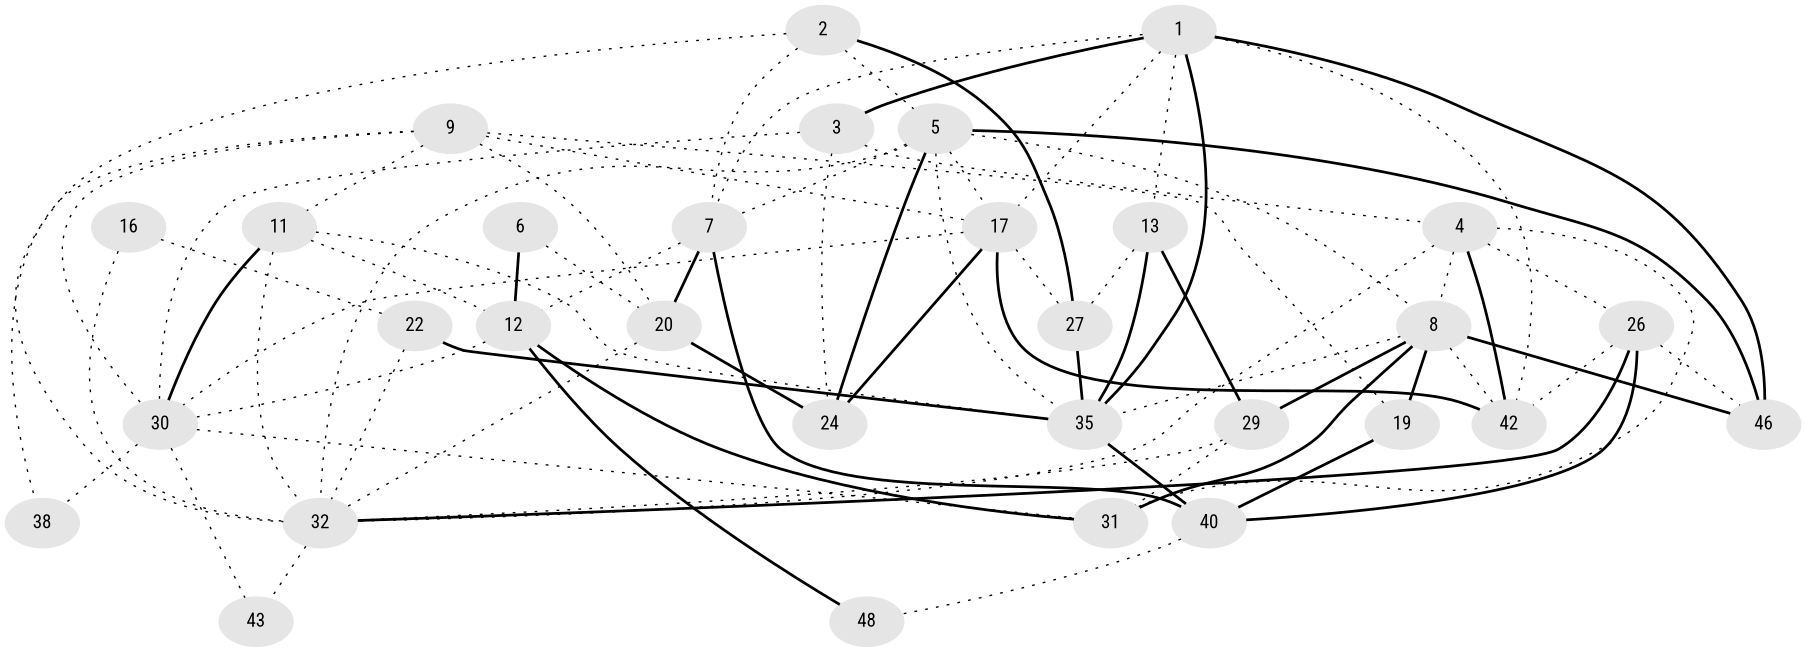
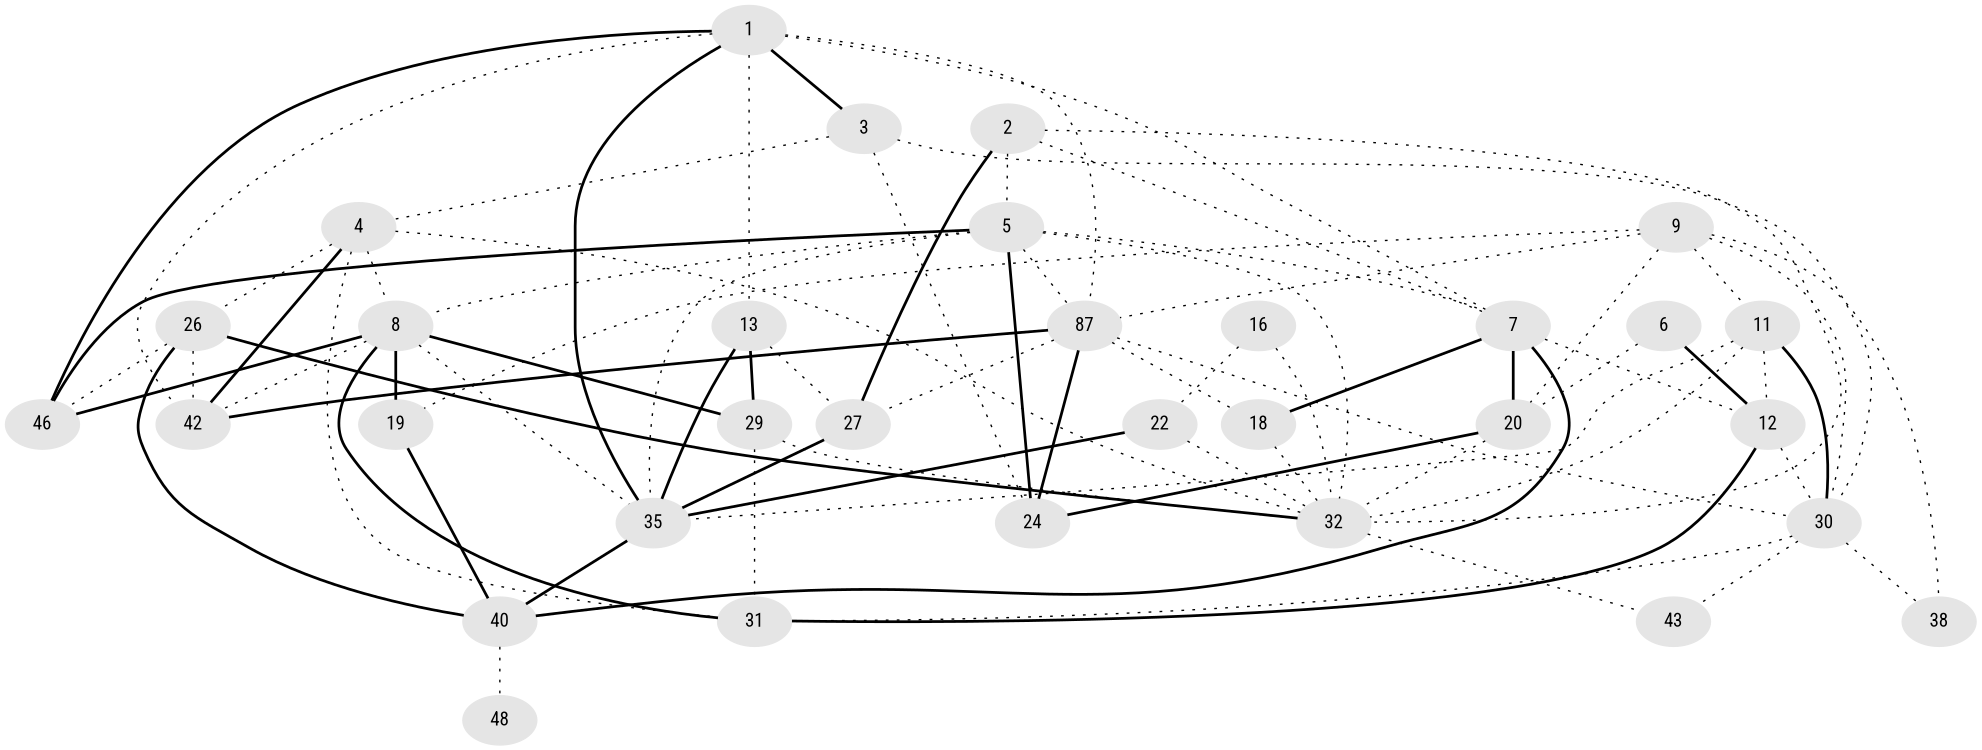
node "17": label "17" -> "87"
node "18": added
edge "12" -- "48": removed
